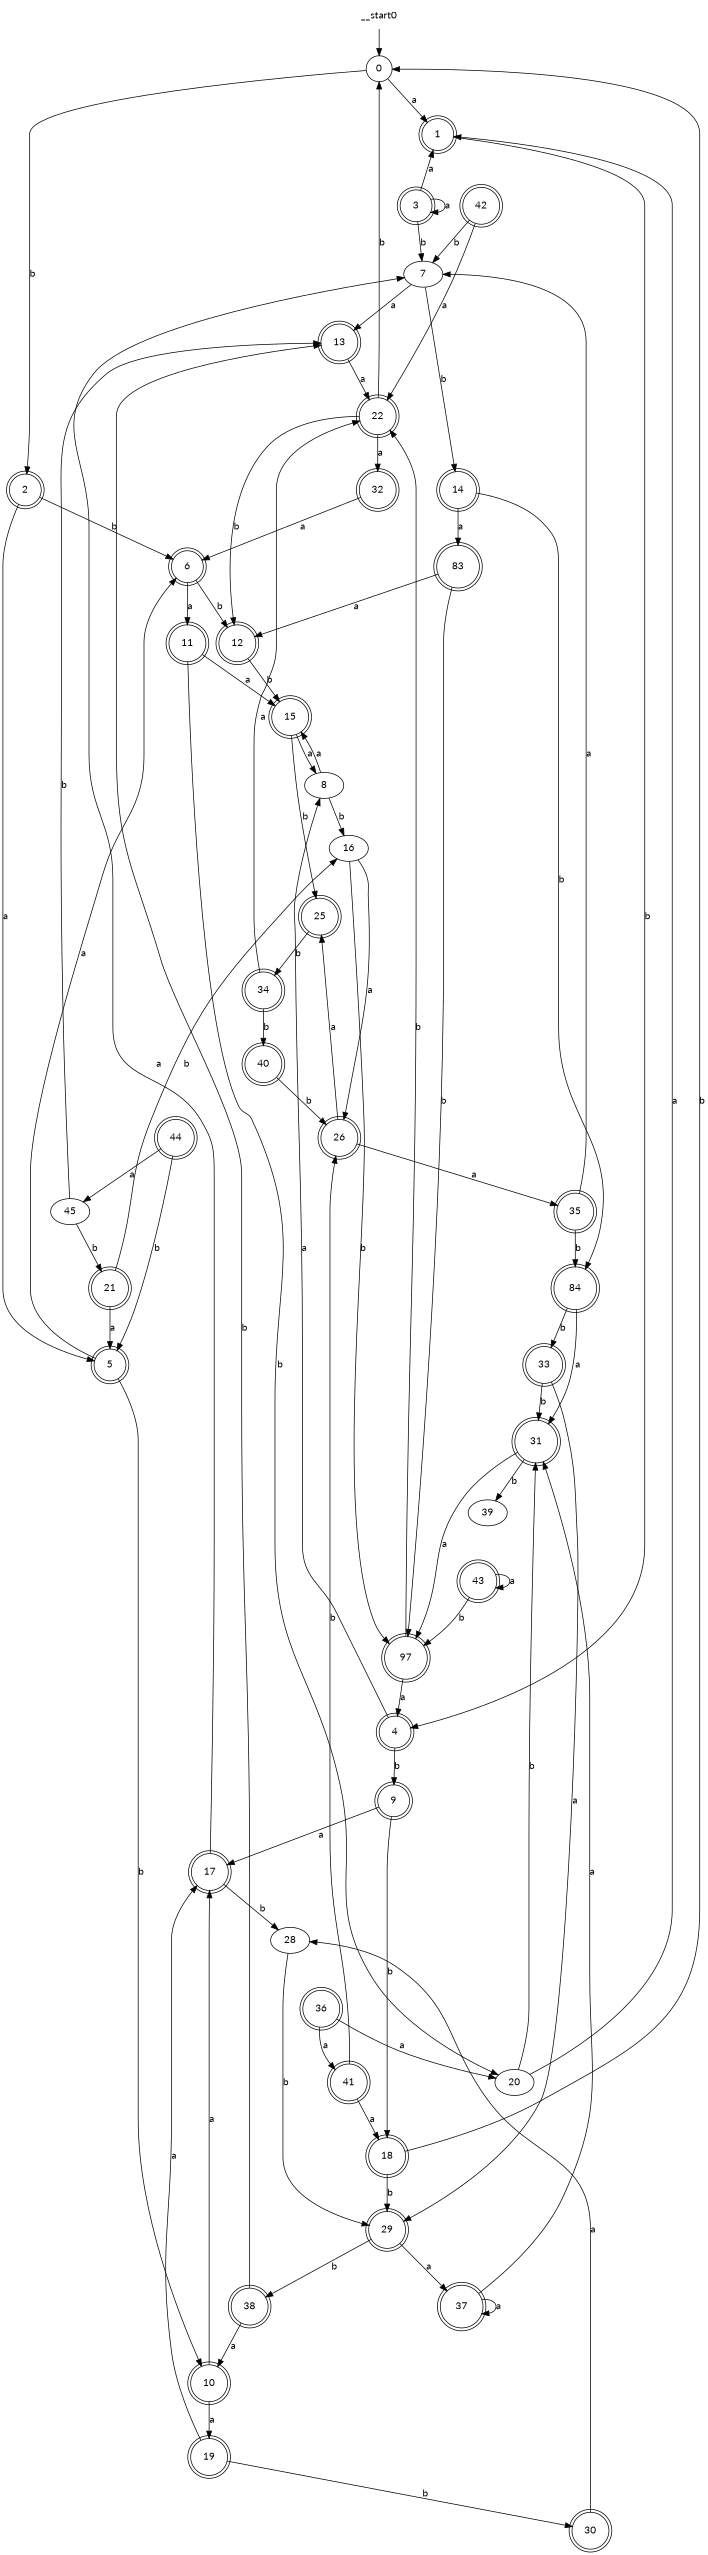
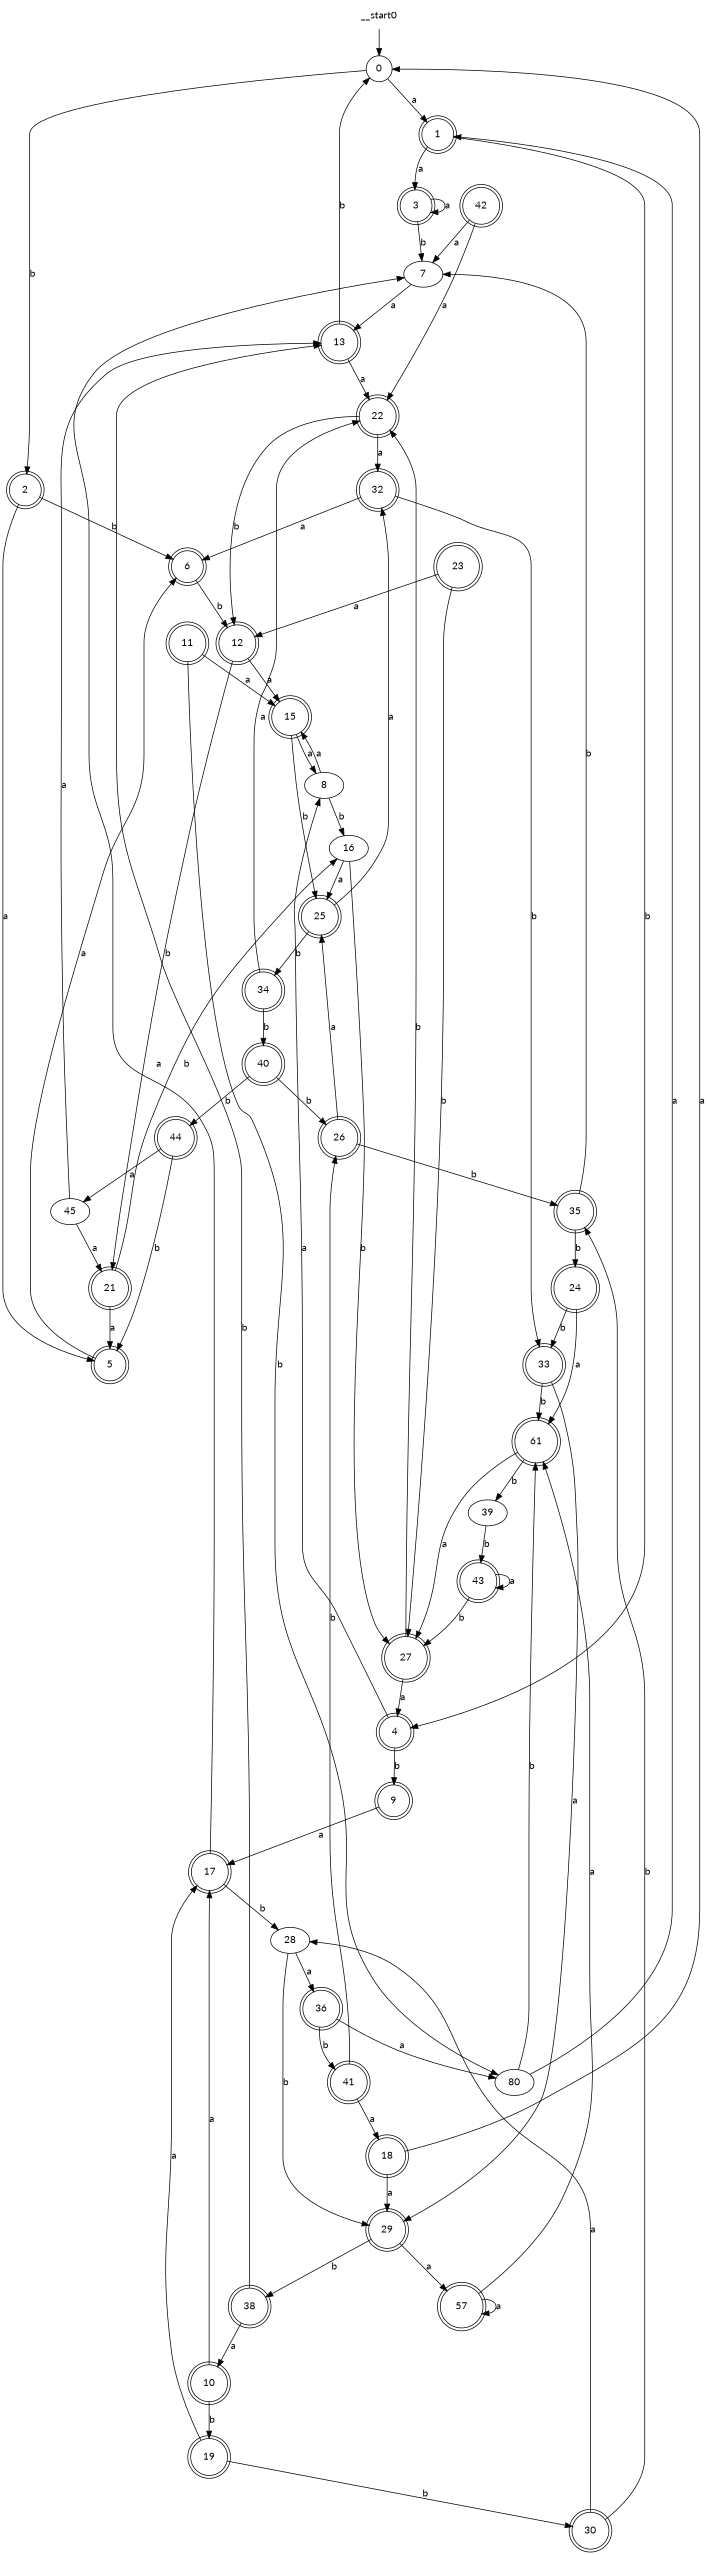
edge "3" -> "1": reversed
edge "22" -> "0": now "13" -> "0"
edge "42" -> "7": label "b" -> "a"
node "14": removed
node "83": label "83" -> "23"
edge "6" -> "11": removed, label "a"
edge "12" -> "15": label "b" -> "a"
edge "25" -> "32": added, label "a"
edge "35" -> "7": label "a" -> "b"
edge "45" -> "13": label "b" -> "a"
edge "32" -> "33": added, label "b"
edge "12" -> "21": added, label "b"
edge "16" -> "26": now "16" -> "25"
edge "40" -> "44": added, label "b"
edge "18" -> "0": label "b" -> "a"
edge "26" -> "35": label "a" -> "b"
edge "45" -> "21": label "b" -> "a"
node "84": label "84" -> "24"
node "31": label "31" -> "61"
edge "39" -> "43": added, label "b"
node "97": label "97" -> "27"
edge "5" -> "10": removed, label "b"
edge "30" -> "35": added, label "b"
edge "28" -> "36": added, label "a"
edge "9" -> "18": removed, label "b"
edge "36" -> "41": label "a" -> "b"
node "20": label "20" -> "80"
edge "18" -> "29": label "b" -> "a"
node "37": label "37" -> "57"
edge "10" -> "19": label "a" -> "b"
